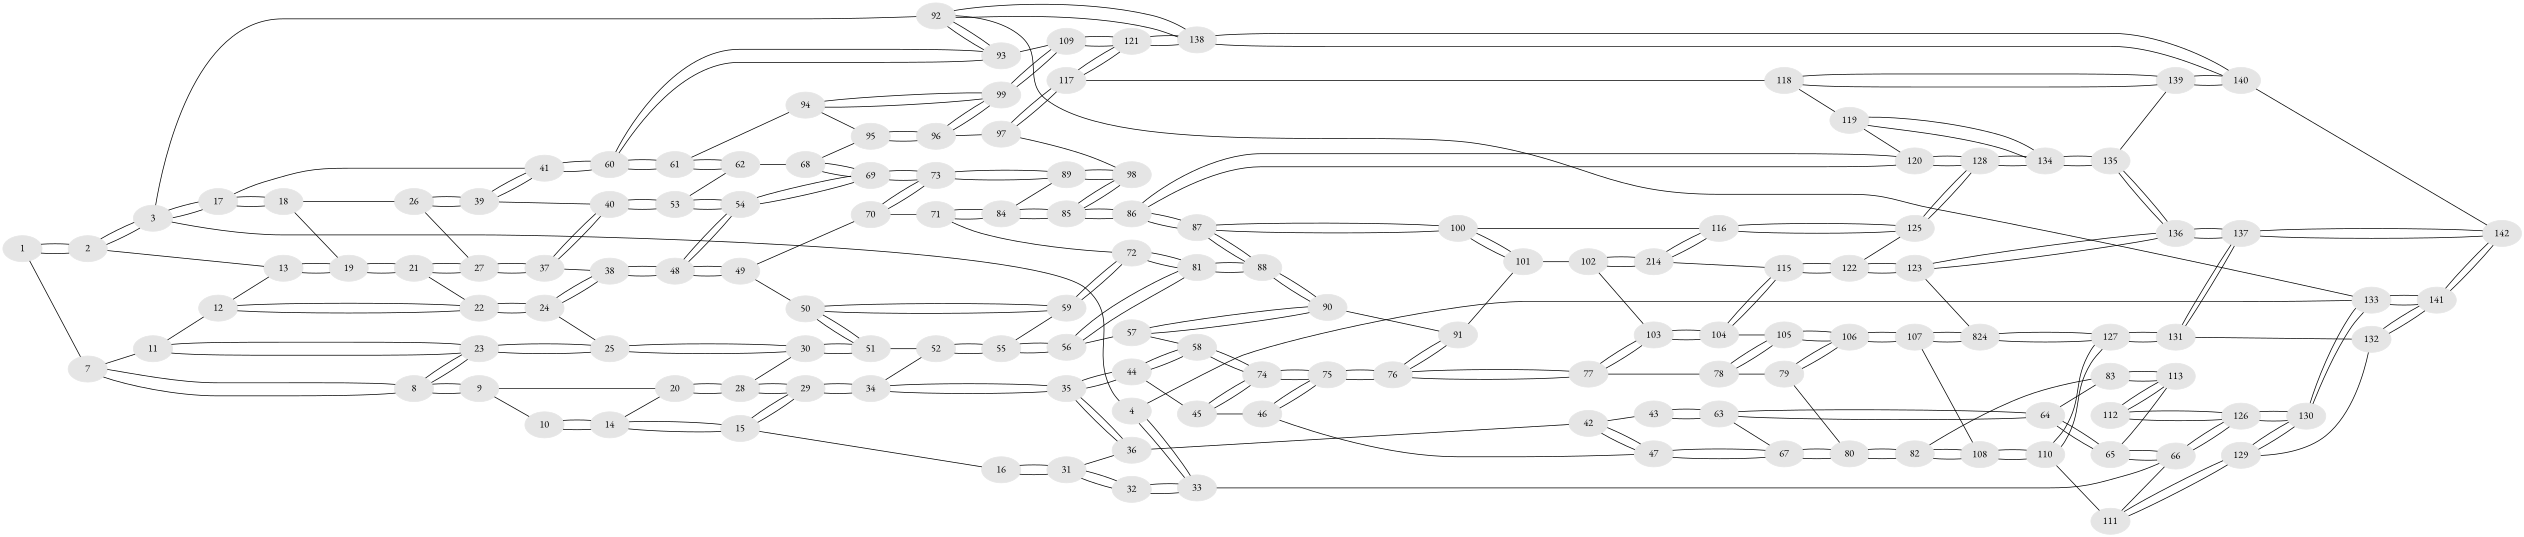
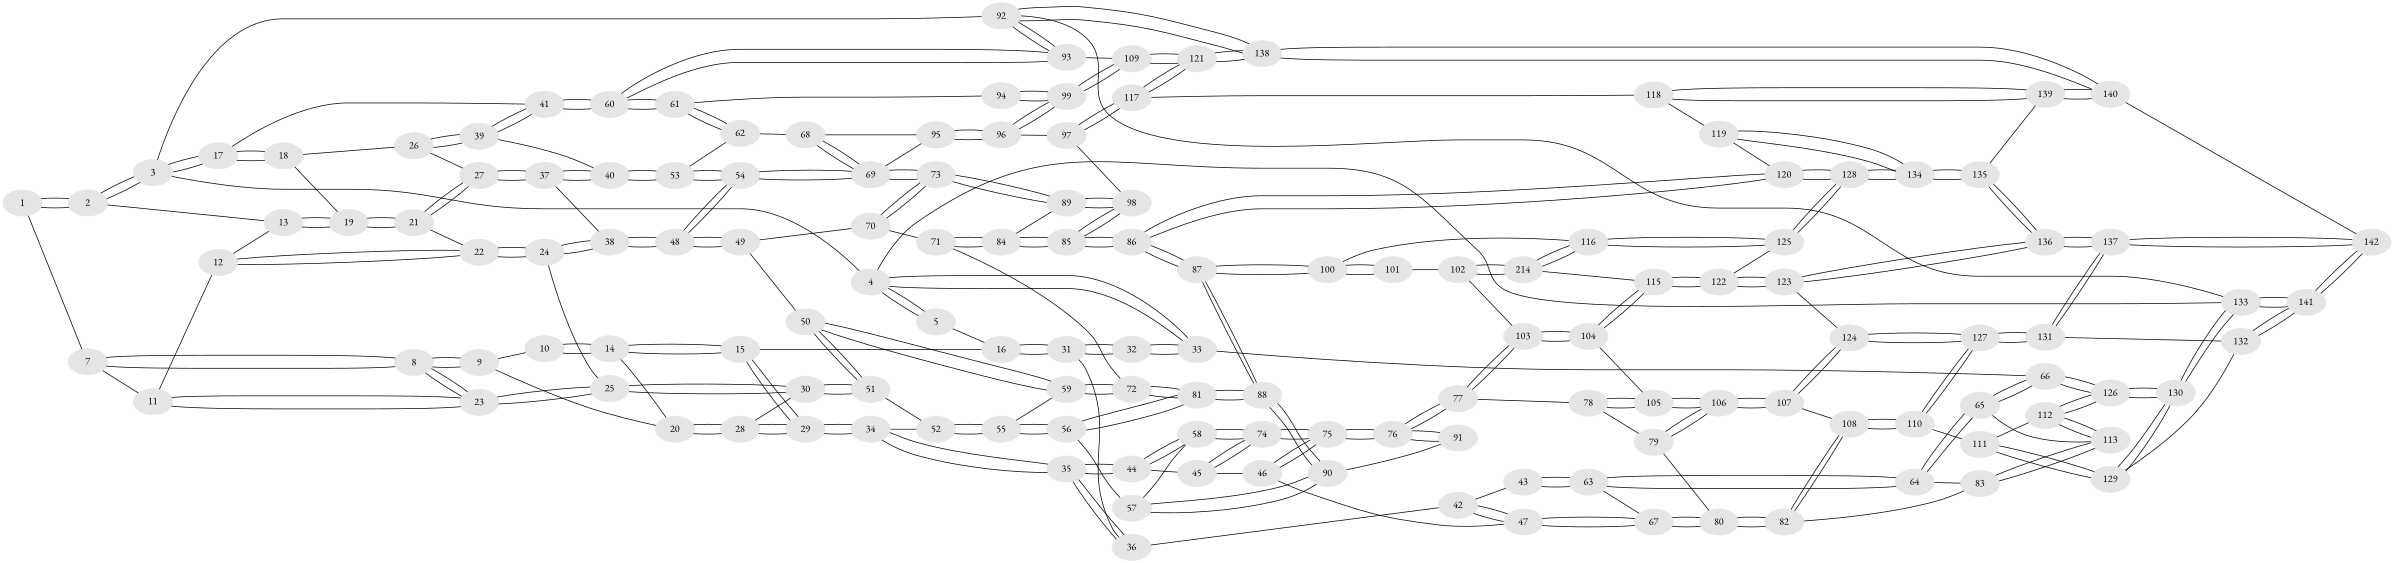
edge "94" -- "95": now "69" -- "95"
edge "101" -- "91": removed
node "5": added
node "824": label "824" -> "124"
edge "66" -- "111": now "112" -- "111"
